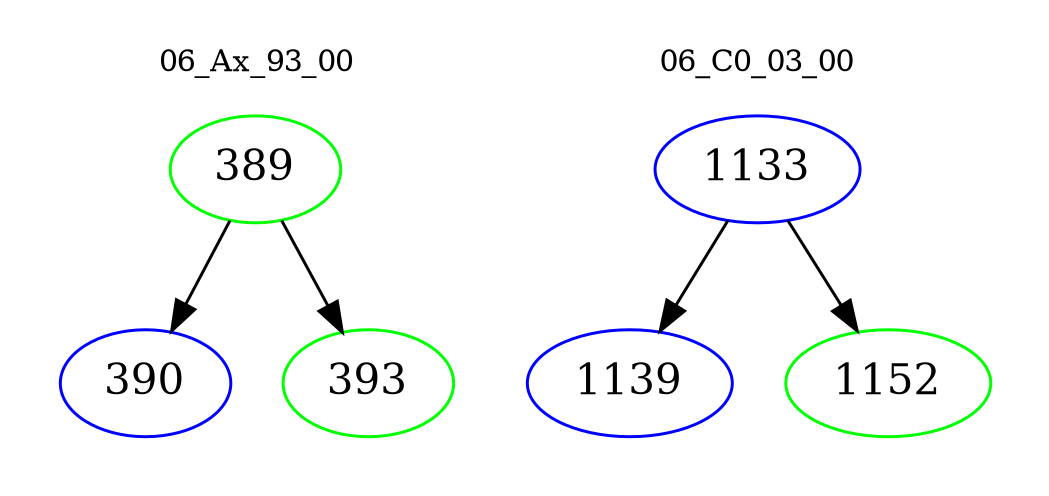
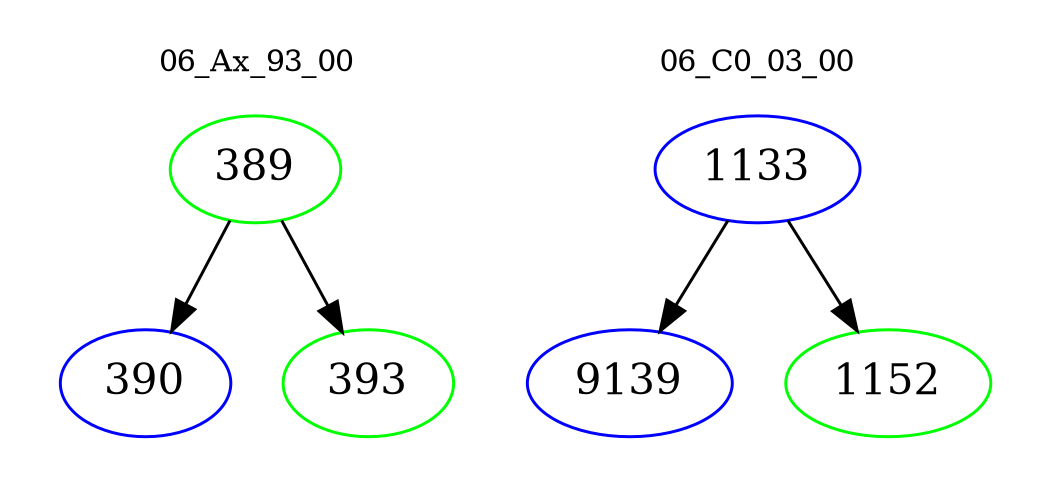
node "1139": label "1139" -> "9139"
